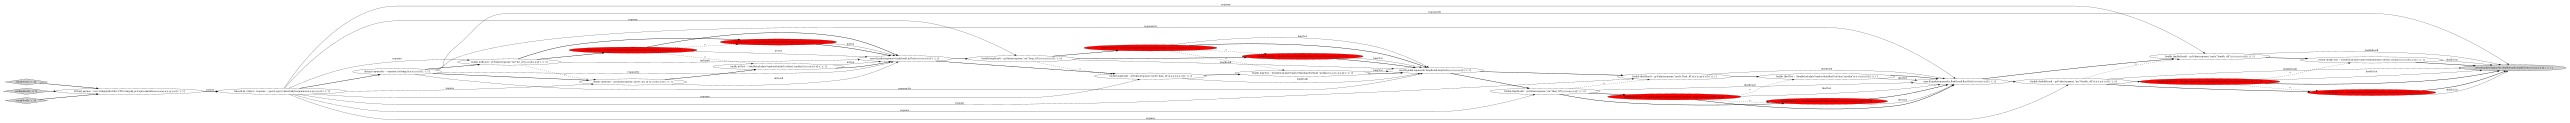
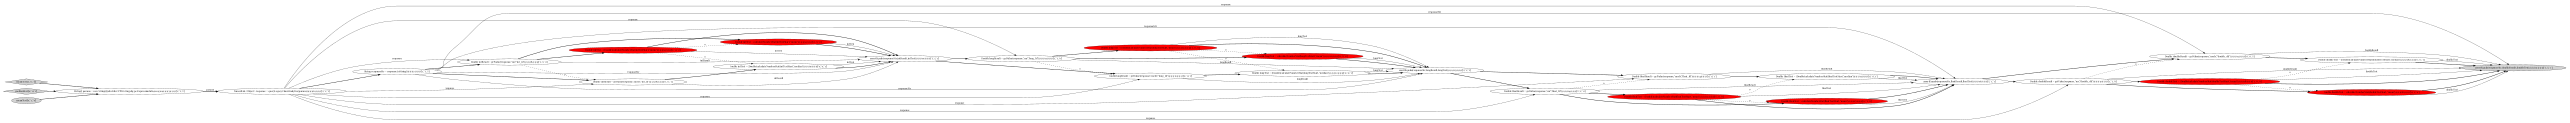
node "meanTest['0', '1', '0']": shape diamond -> ellipse
